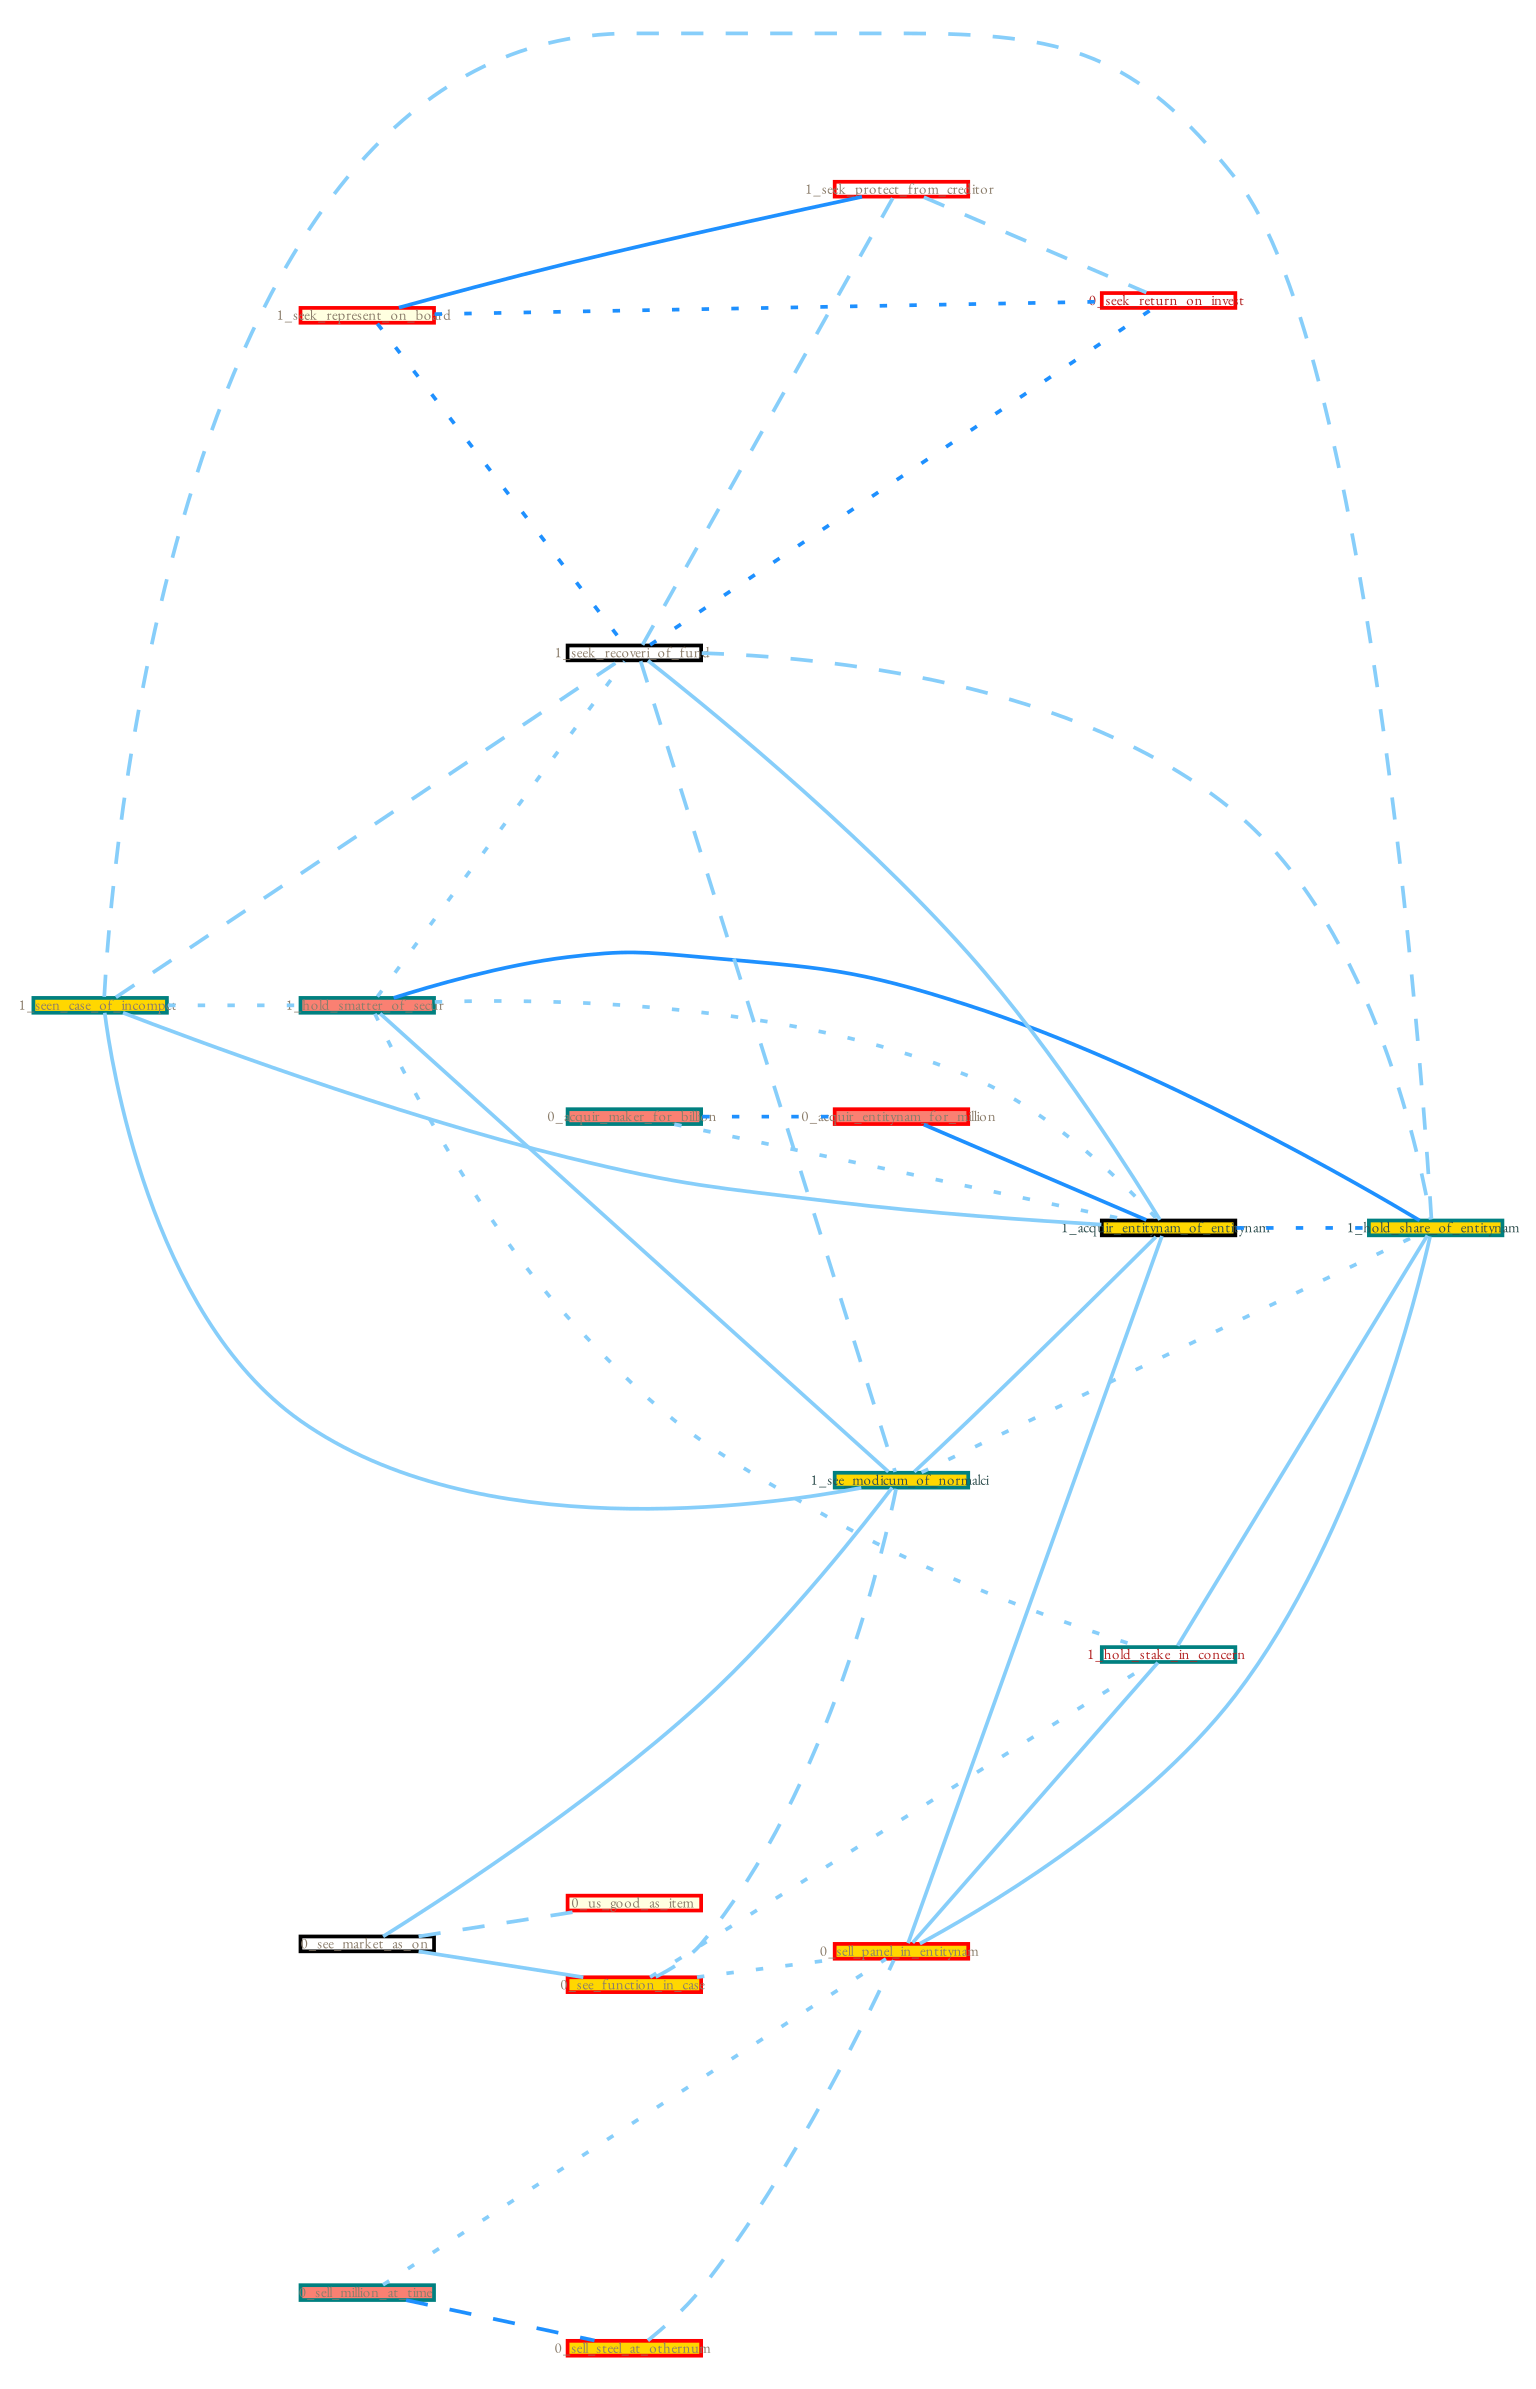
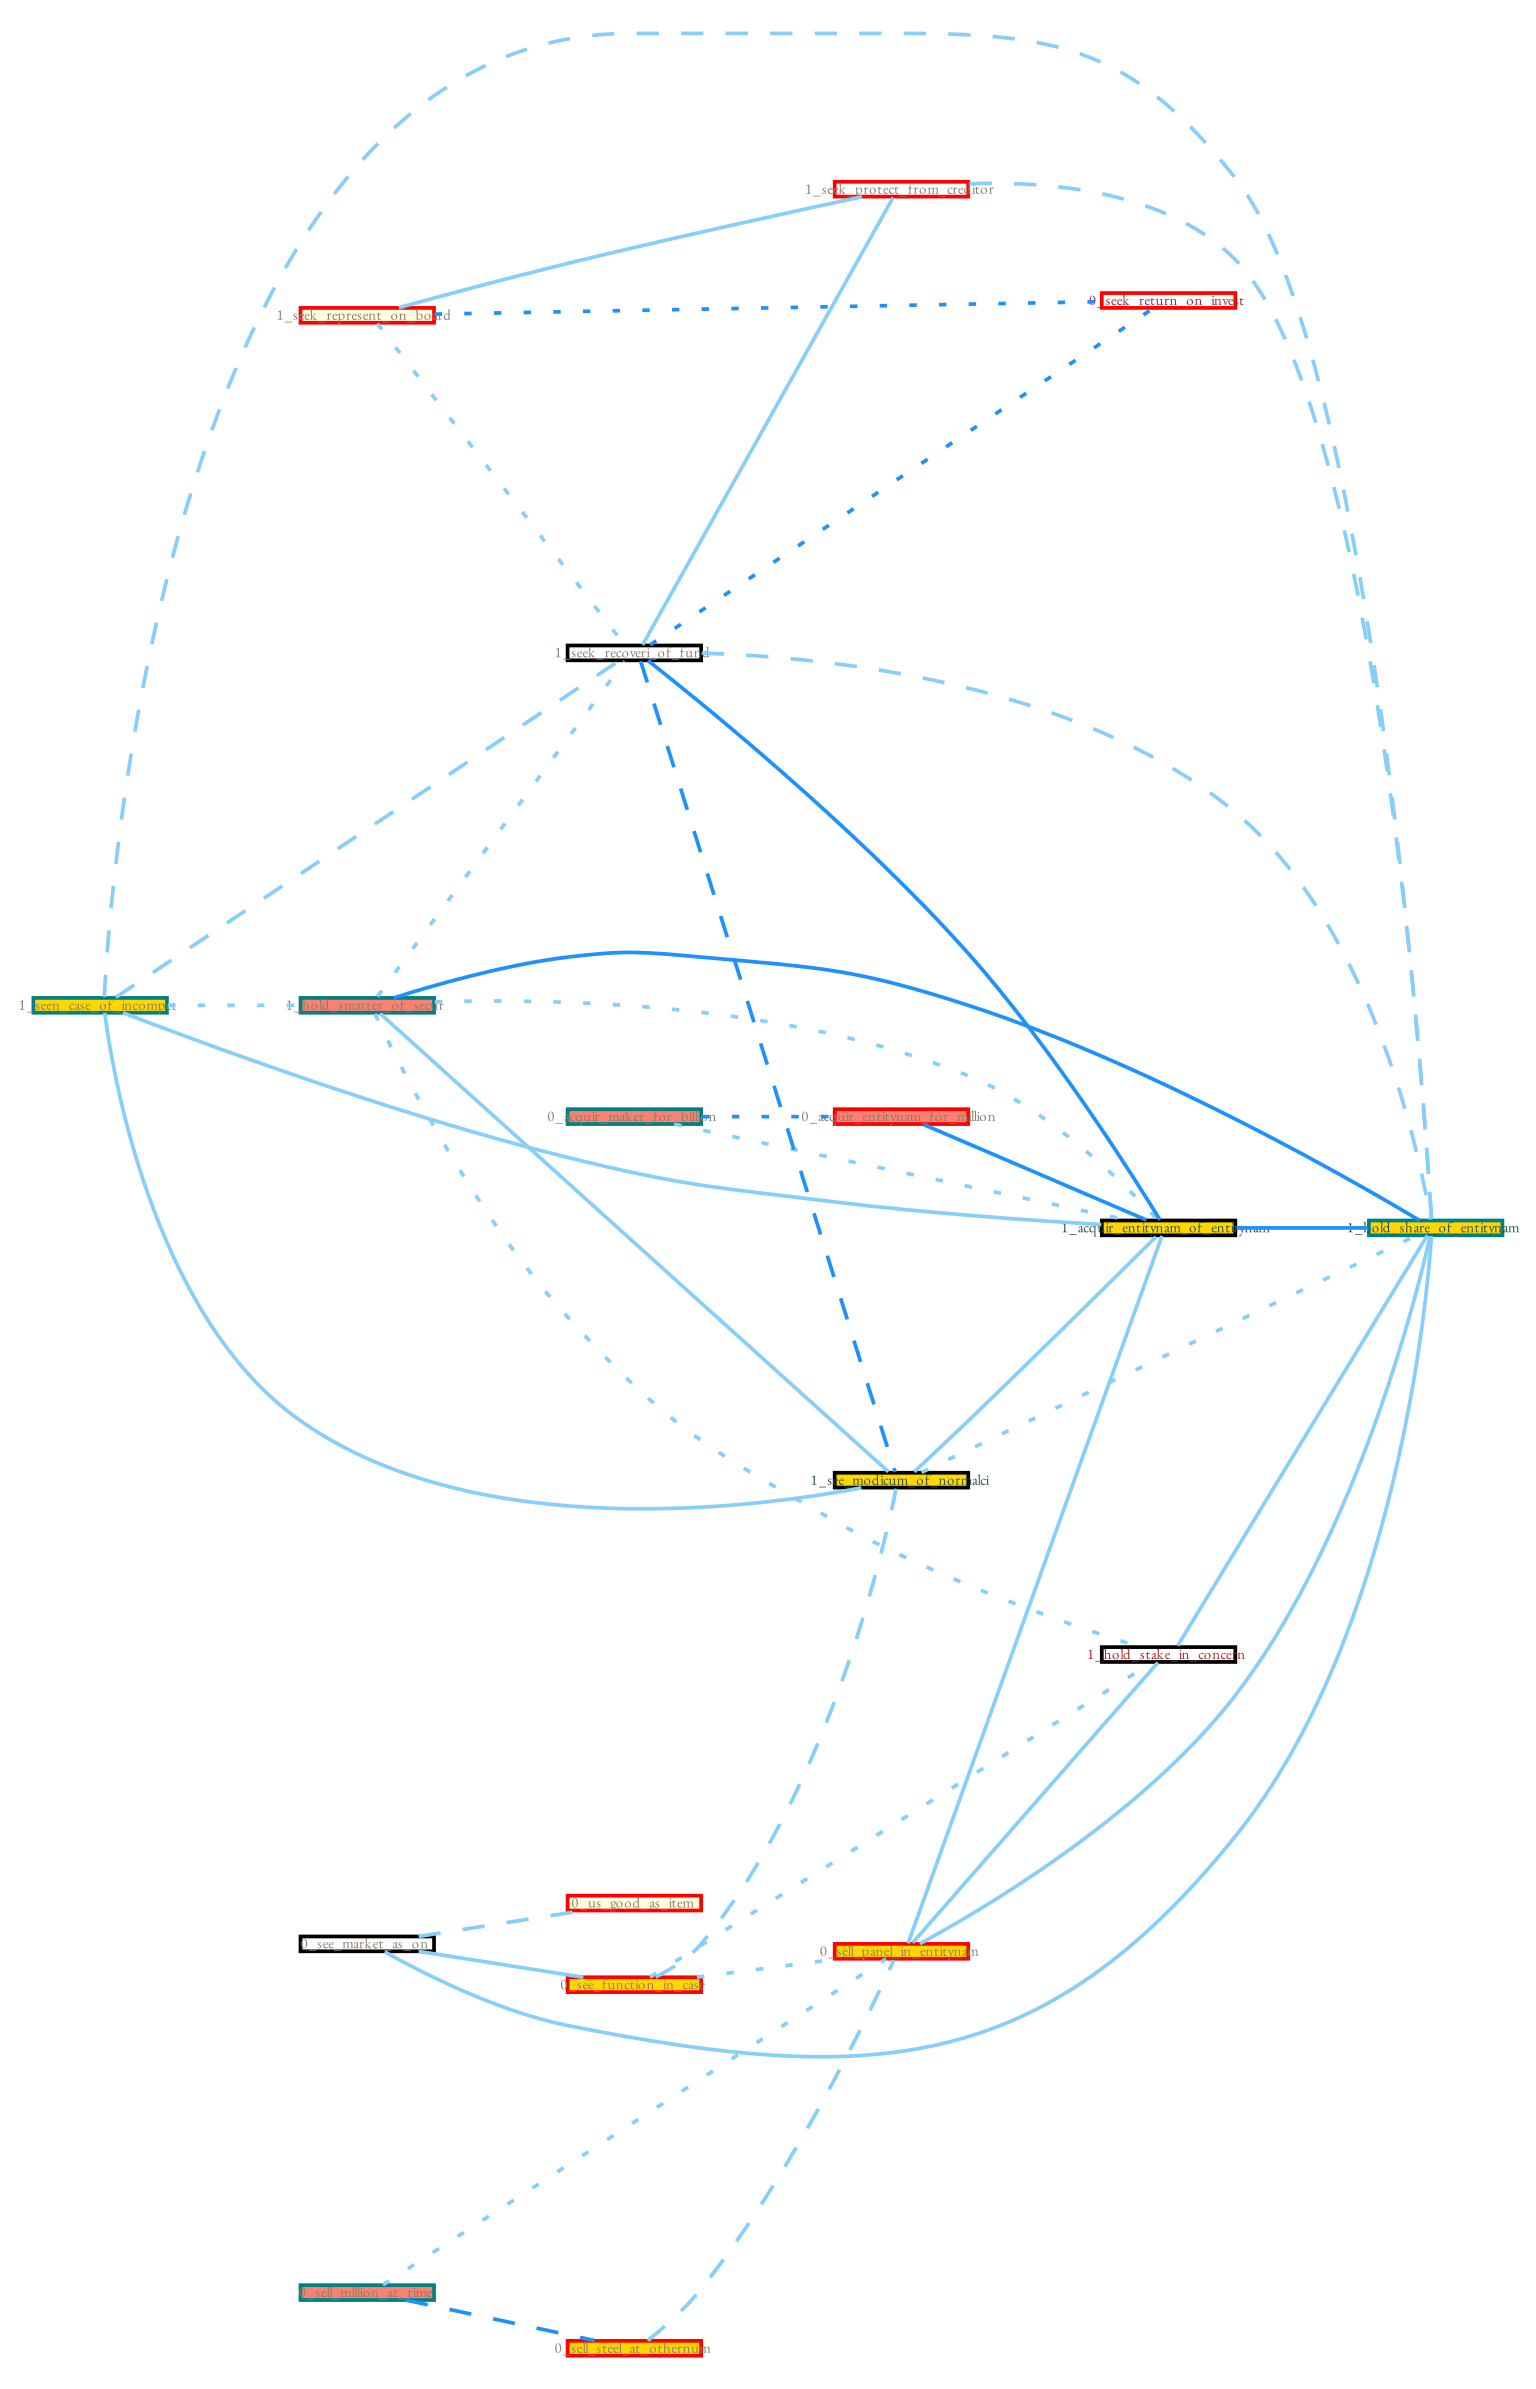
edge "1_seek_protect_from_creditor" -- "0_seek_return_on_invest": now "1_seek_protect_from_creditor" -- "1_hold_share_of_entitynam"
edge "1_seek_protect_from_creditor" -- "1_seek_represent_on_board": color #1e90ff -> #87cefa
edge "1_seek_protect_from_creditor" -- "1_seek_recoveri_of_fund": style dashed -> solid
edge "1_seek_represent_on_board" -- "1_seek_recoveri_of_fund": color #1e90ff -> #87cefa
edge "1_seek_recoveri_of_fund" -- "1_acquir_entitynam_of_entitynam": color #87cefa -> #1e90ff
edge "1_seek_recoveri_of_fund" -- "1_see_modicum_of_normalci": color #87cefa -> #1e90ff
edge "1_acquir_entitynam_of_entitynam" -- "1_hold_share_of_entitynam": style dotted -> solid
node "1_see_modicum_of_normalci": color teal -> black
node "1_hold_stake_in_concern": color teal -> black
edge "1_see_modicum_of_normalci" -- "0_see_market_as_on": now "1_hold_share_of_entitynam" -- "0_see_market_as_on"
